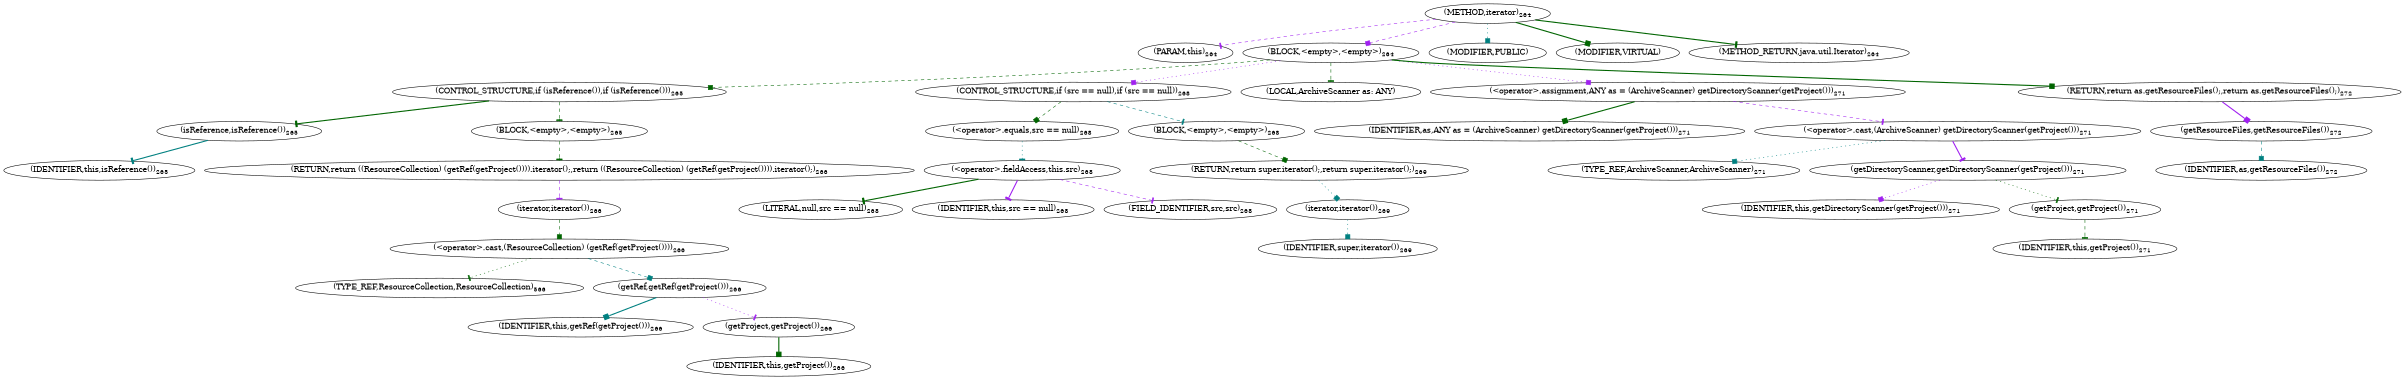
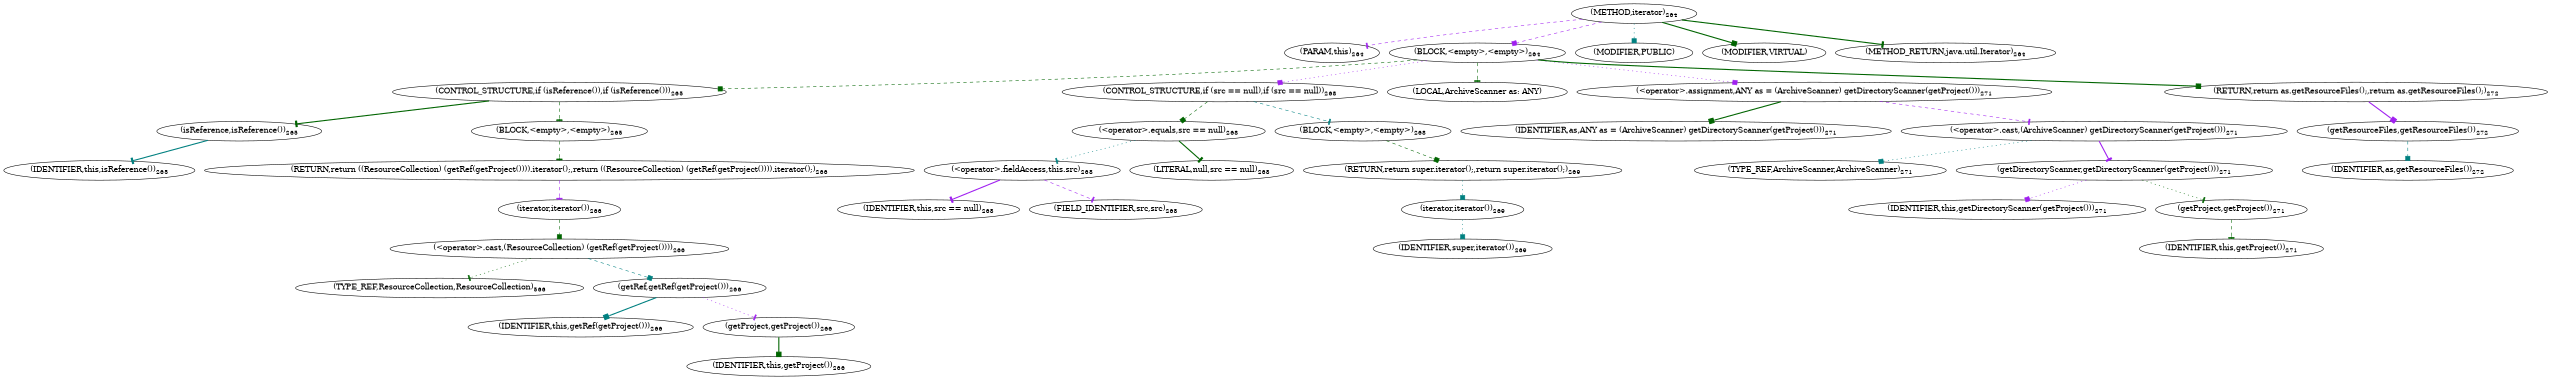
edge "(<operator>.fieldAccess,this.src)" -> "(LITERAL,null,src == null)": now "(<operator>.equals,src == null)" -> "(LITERAL,null,src == null)"
